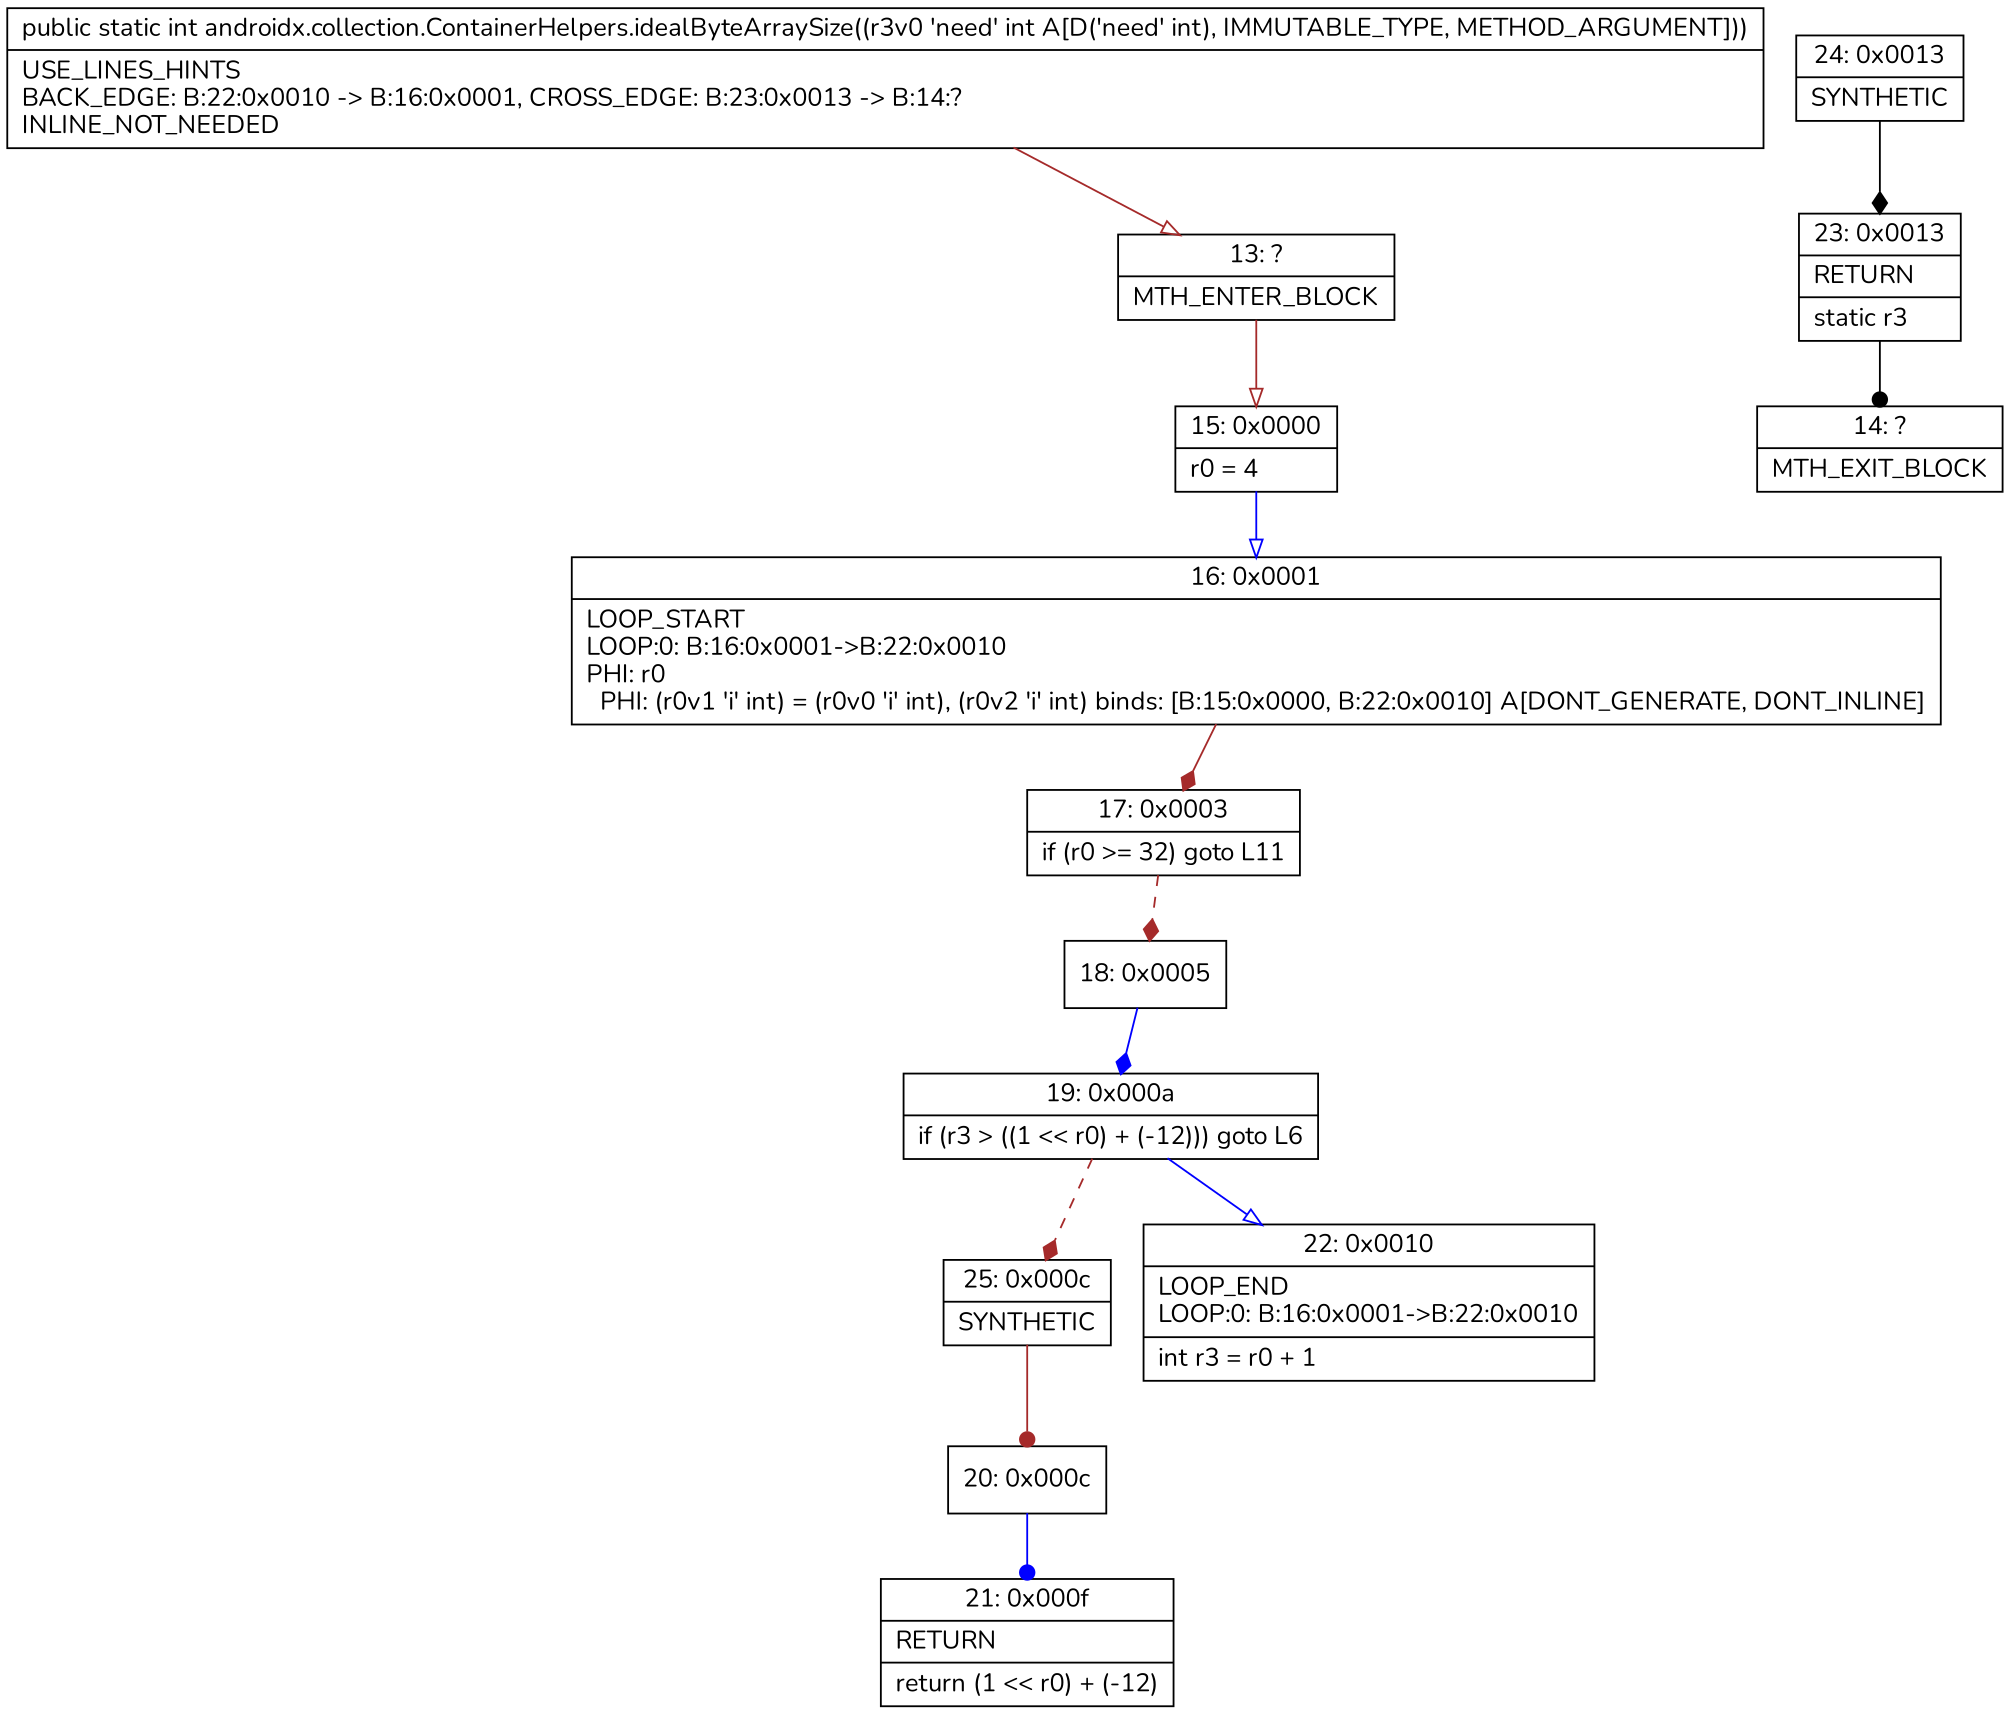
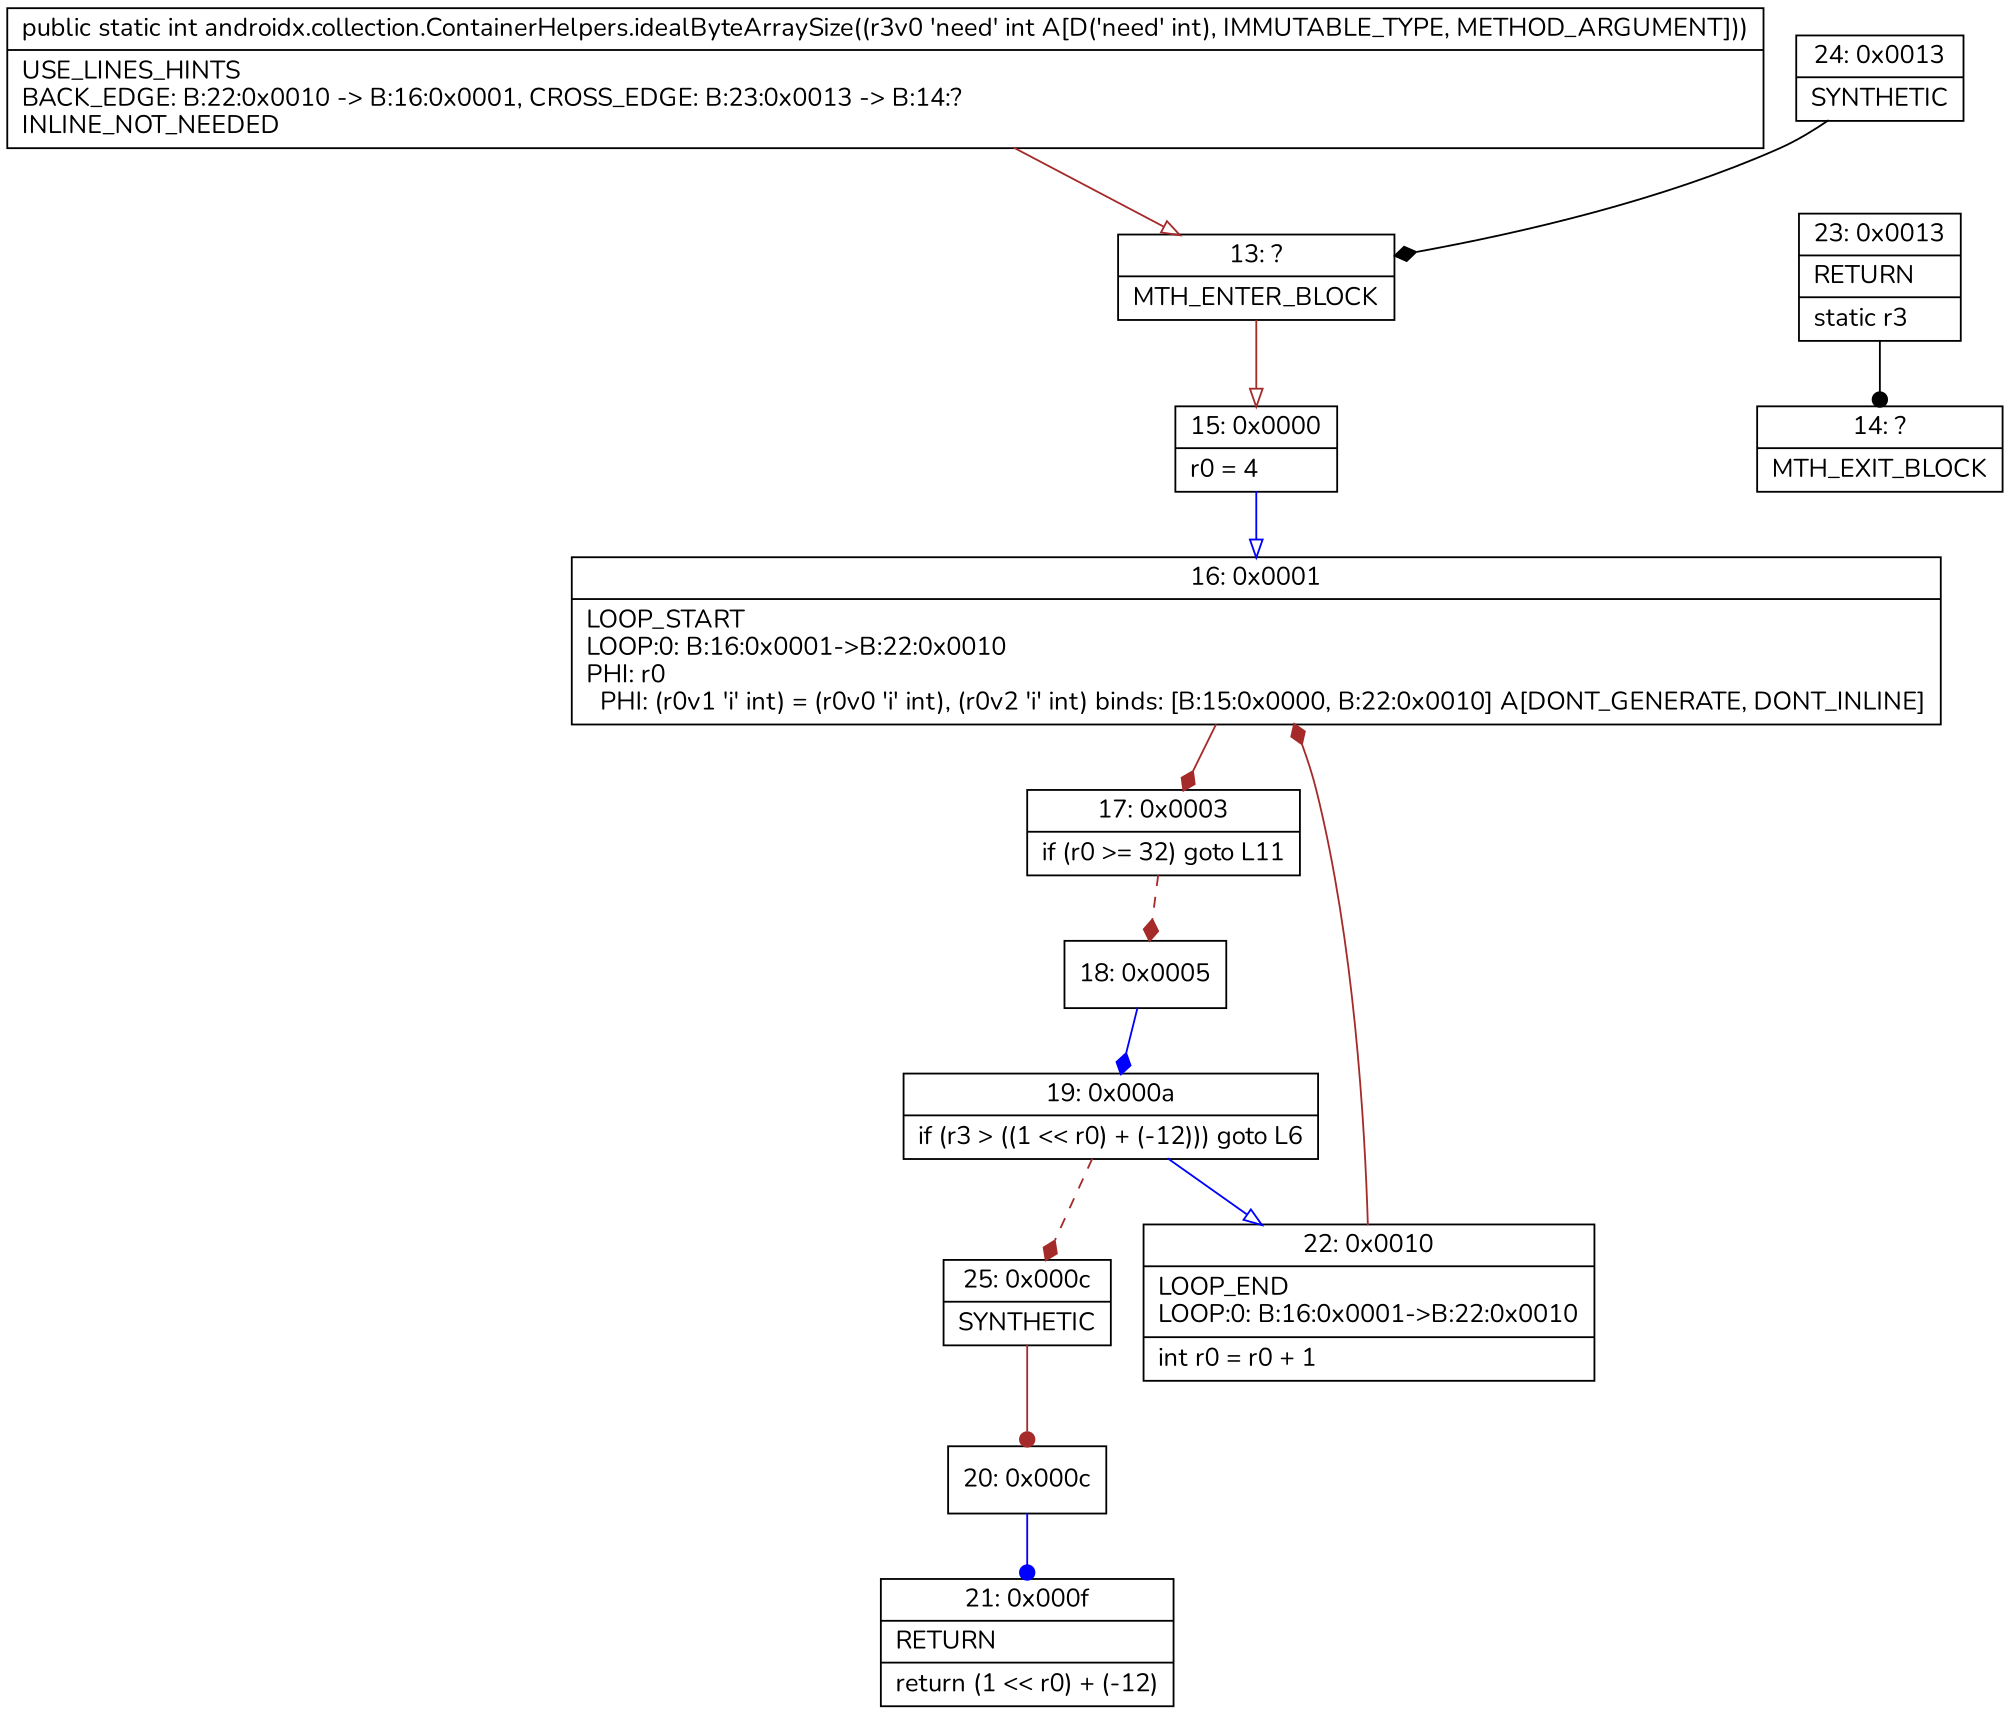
edge "24: 0x0013" -> "23: 0x0013": now "24: 0x0013" -> "13: ?"
edge "22: 0x0010" -> "16: 0x0001": added
node "22: 0x0010": text "int r3 = r0 + 1" -> "int r0 = r0 + 1"
